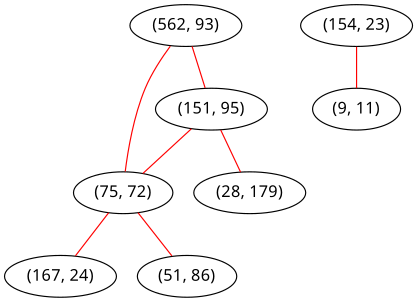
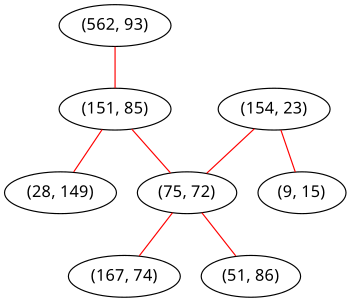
edge "(562, 93)" -- "(75, 72)": now "(154, 23)" -- "(75, 72)"
node "(151, 95)": label "(151, 95)" -> "(151, 85)"
node "(9, 11)": label "(9, 11)" -> "(9, 15)"
node "(28, 179)": label "(28, 179)" -> "(28, 149)"
node "(167, 24)": label "(167, 24)" -> "(167, 74)"
